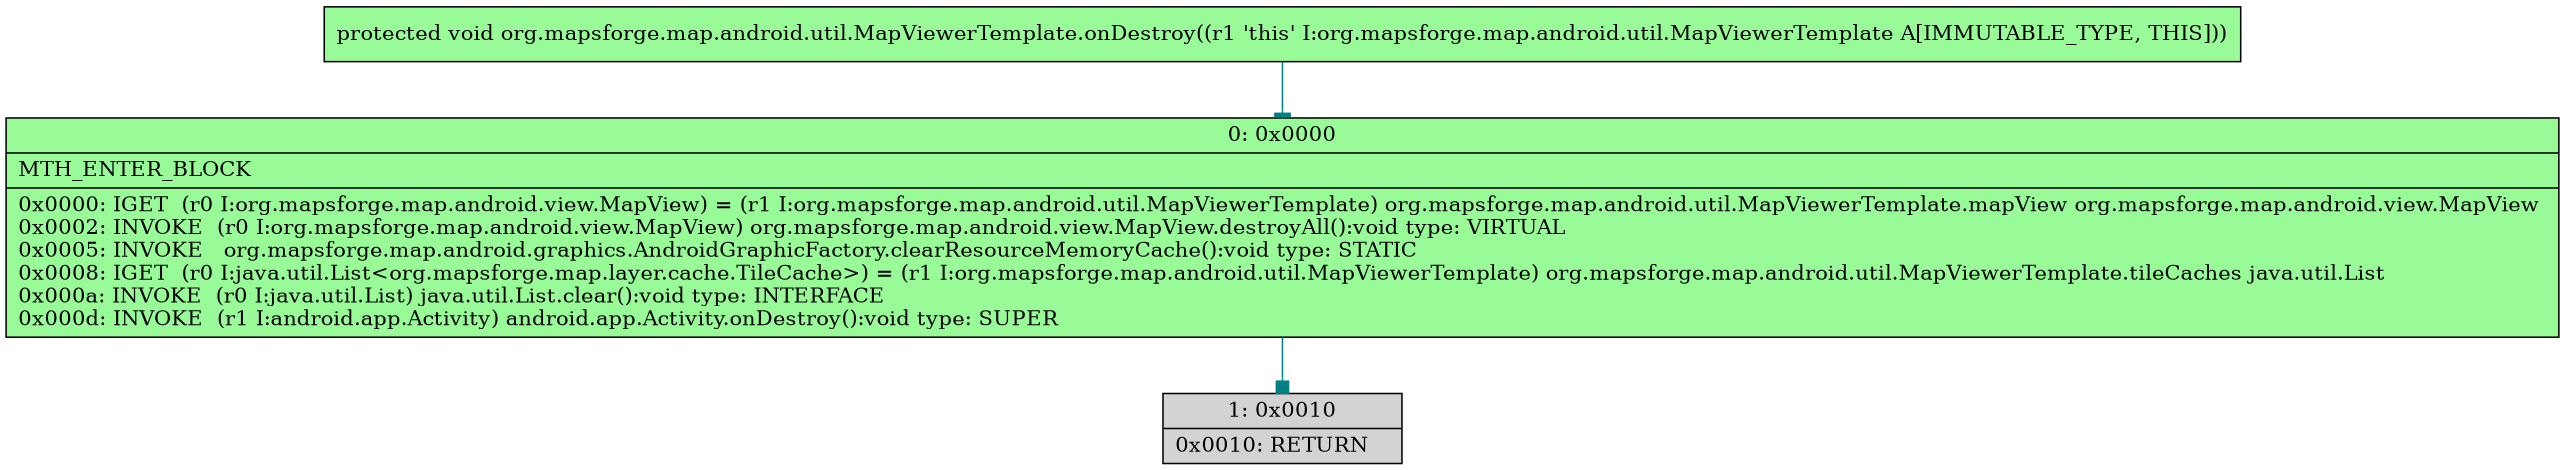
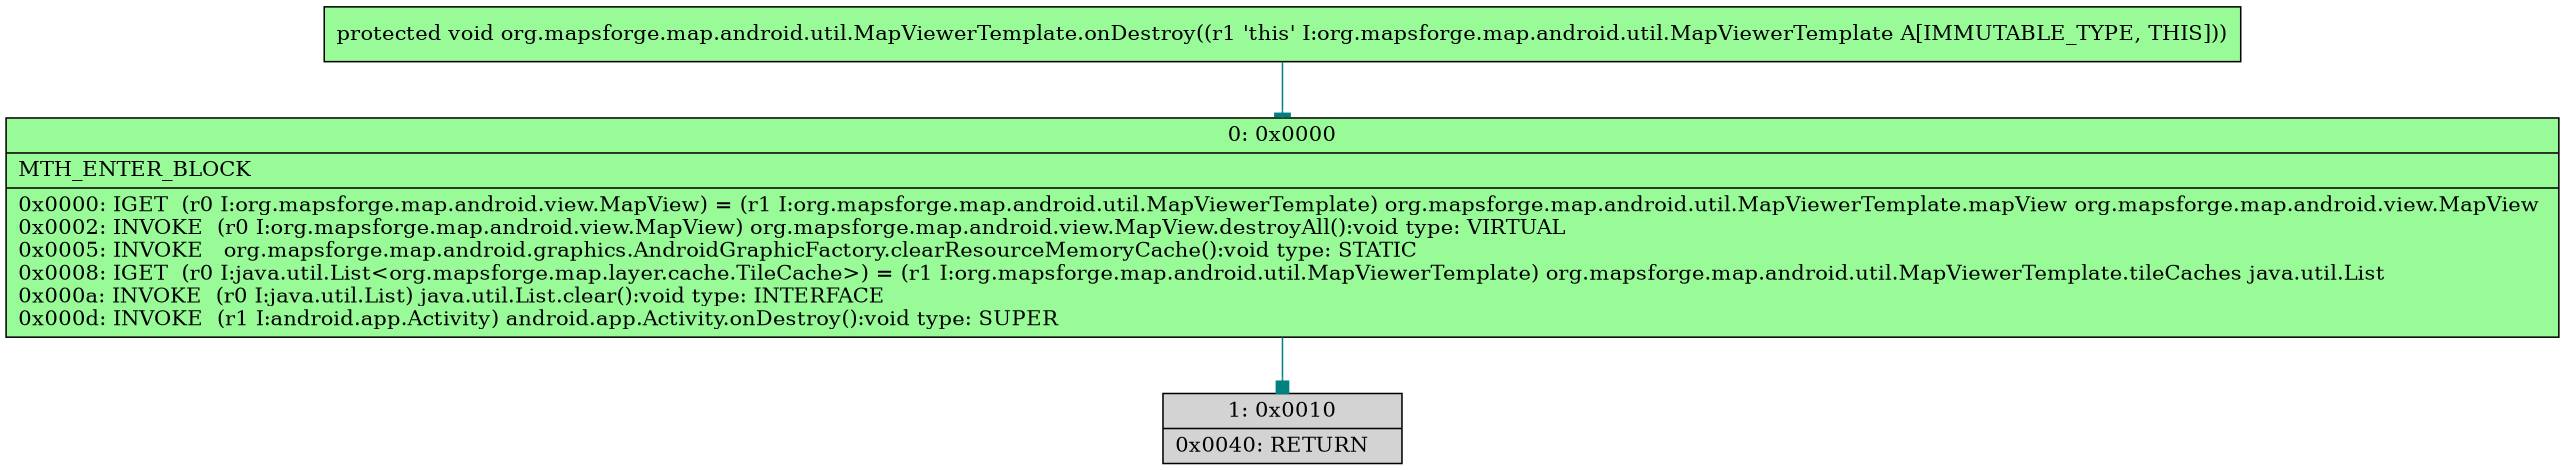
node "1: 0x0010": text "0x0010: RETURN" -> "0x0040: RETURN"
